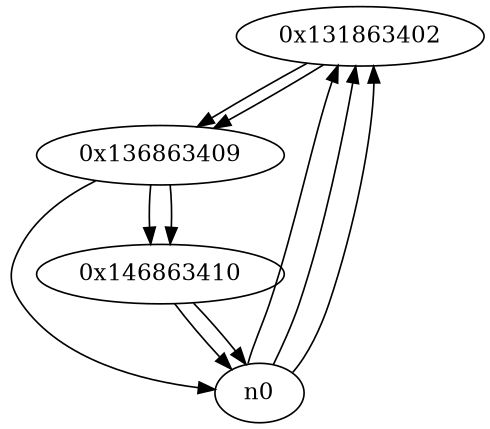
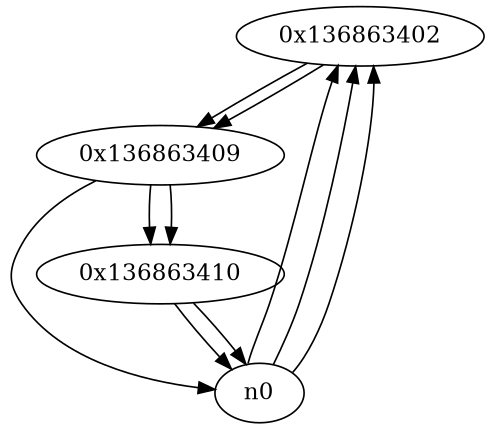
node "0x131863402": label "0x131863402" -> "0x136863402"
node "0x146863410": label "0x146863410" -> "0x136863410"
